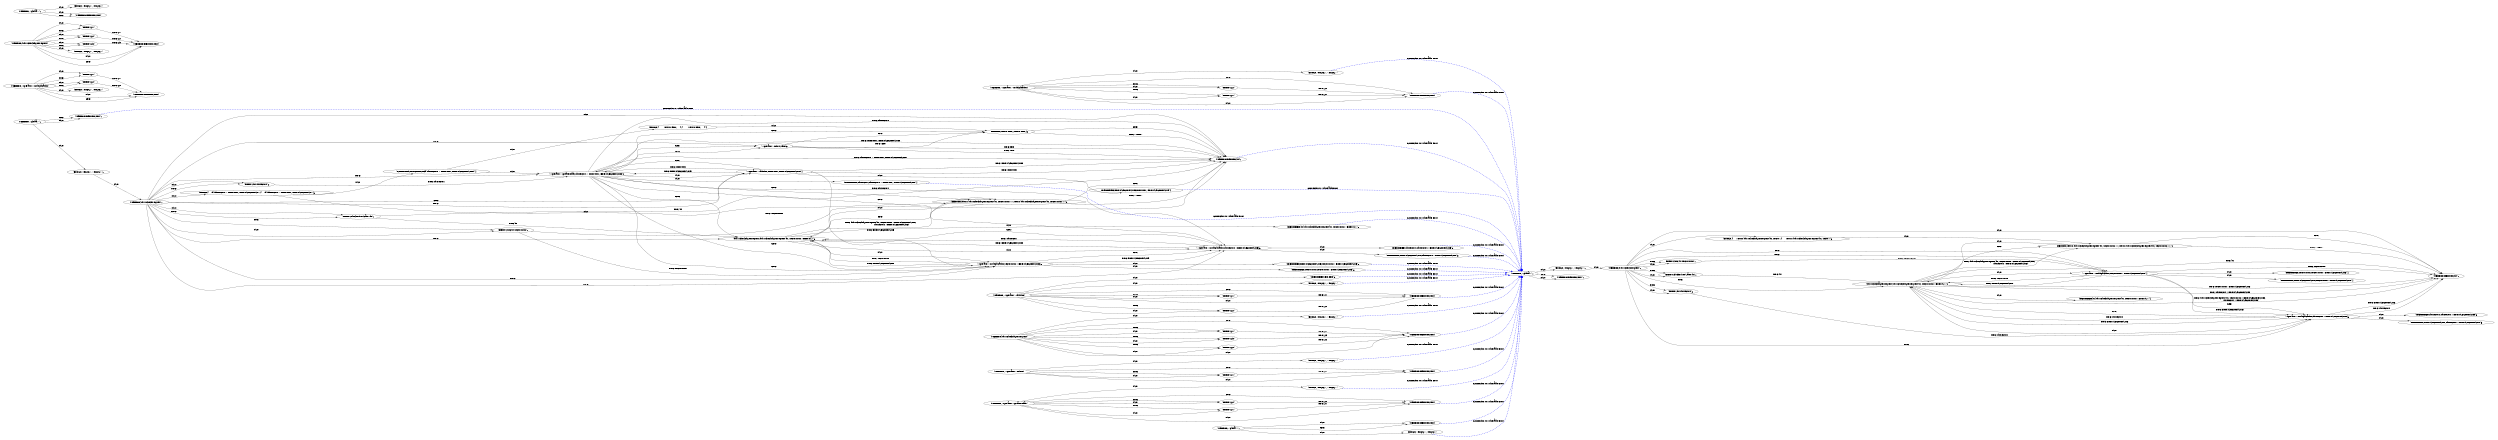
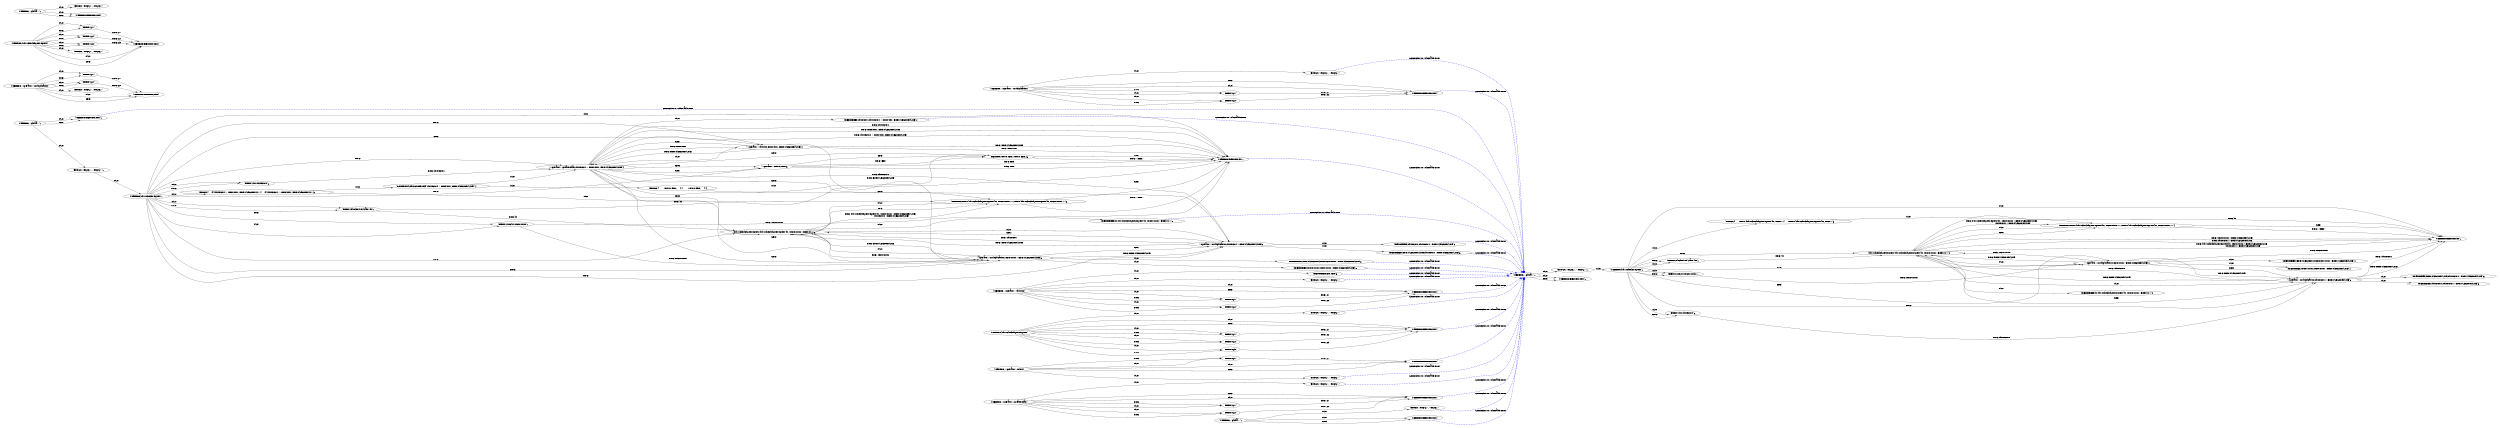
node "(IDENTIFIER,BDRV_SECTOR_SIZE,INT_MAX / BDRV_SECTOR_SIZE)": removed
